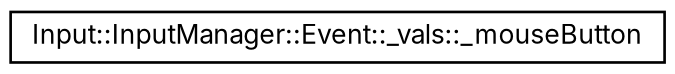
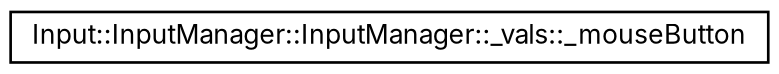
node "Input::InputManager::Event::_vals::_mouseButton": label "Input::InputManager::Event::_vals::_mouseButton" -> "Input::InputManager::InputManager::_vals::_mouseButton"
